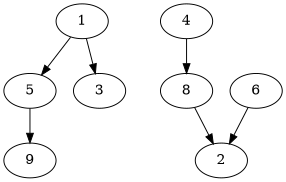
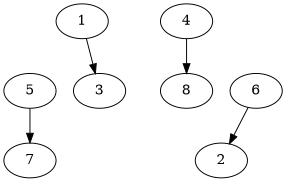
edge "1" -> "5": removed
edge "8" -> "2": removed
node "9": label "9" -> "7"
